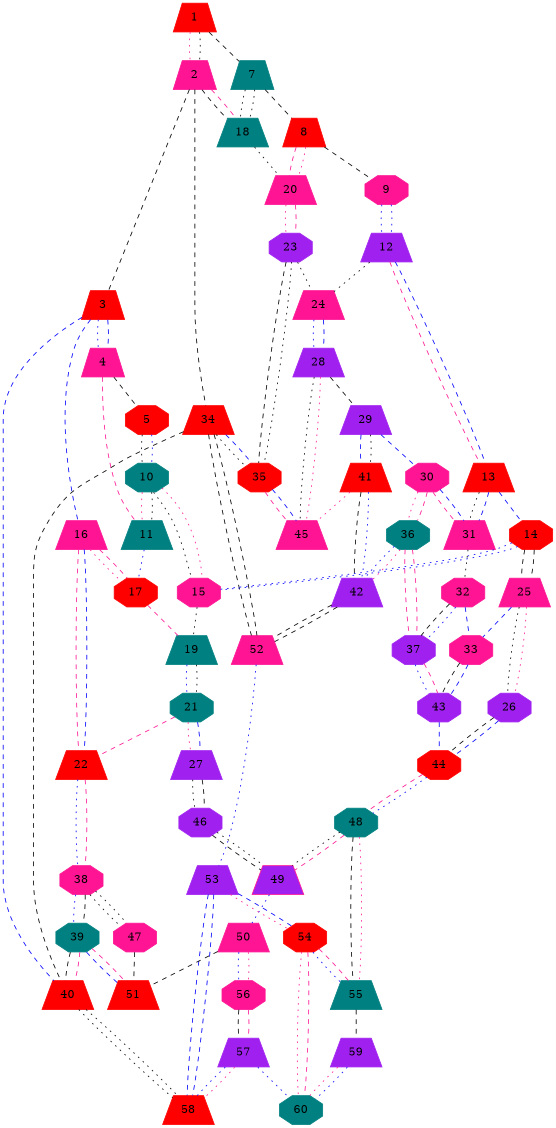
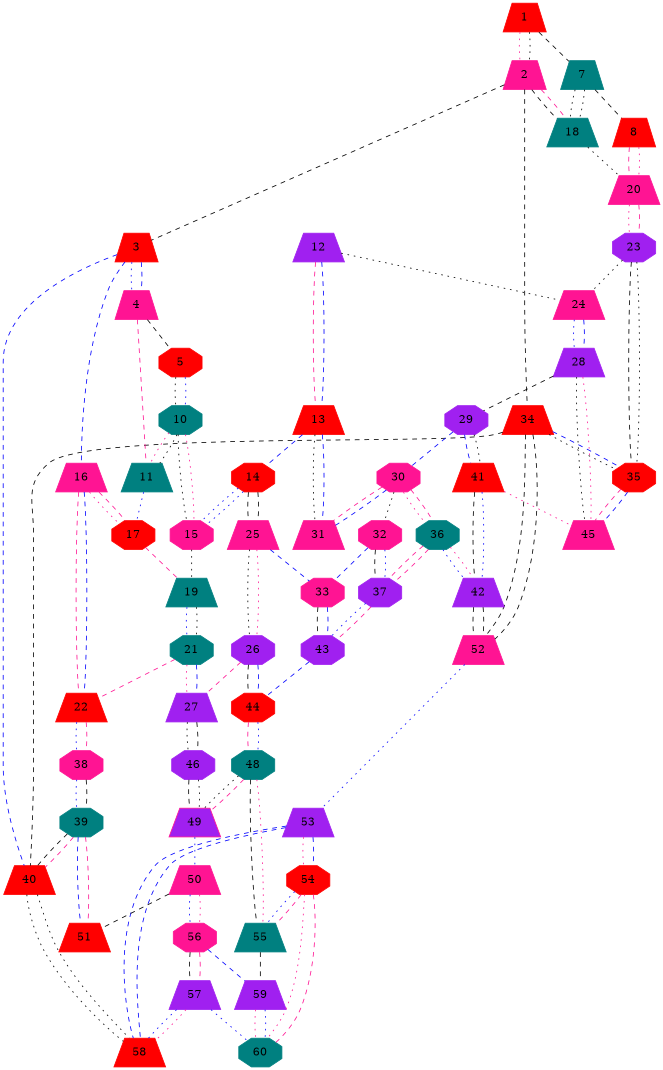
node "9": removed
node "29": shape trapezium -> octagon
edge "31" -- "32": now "30" -- "32"
edge "26" -- "27": added
node "47": removed
edge "56" -- "59": added
